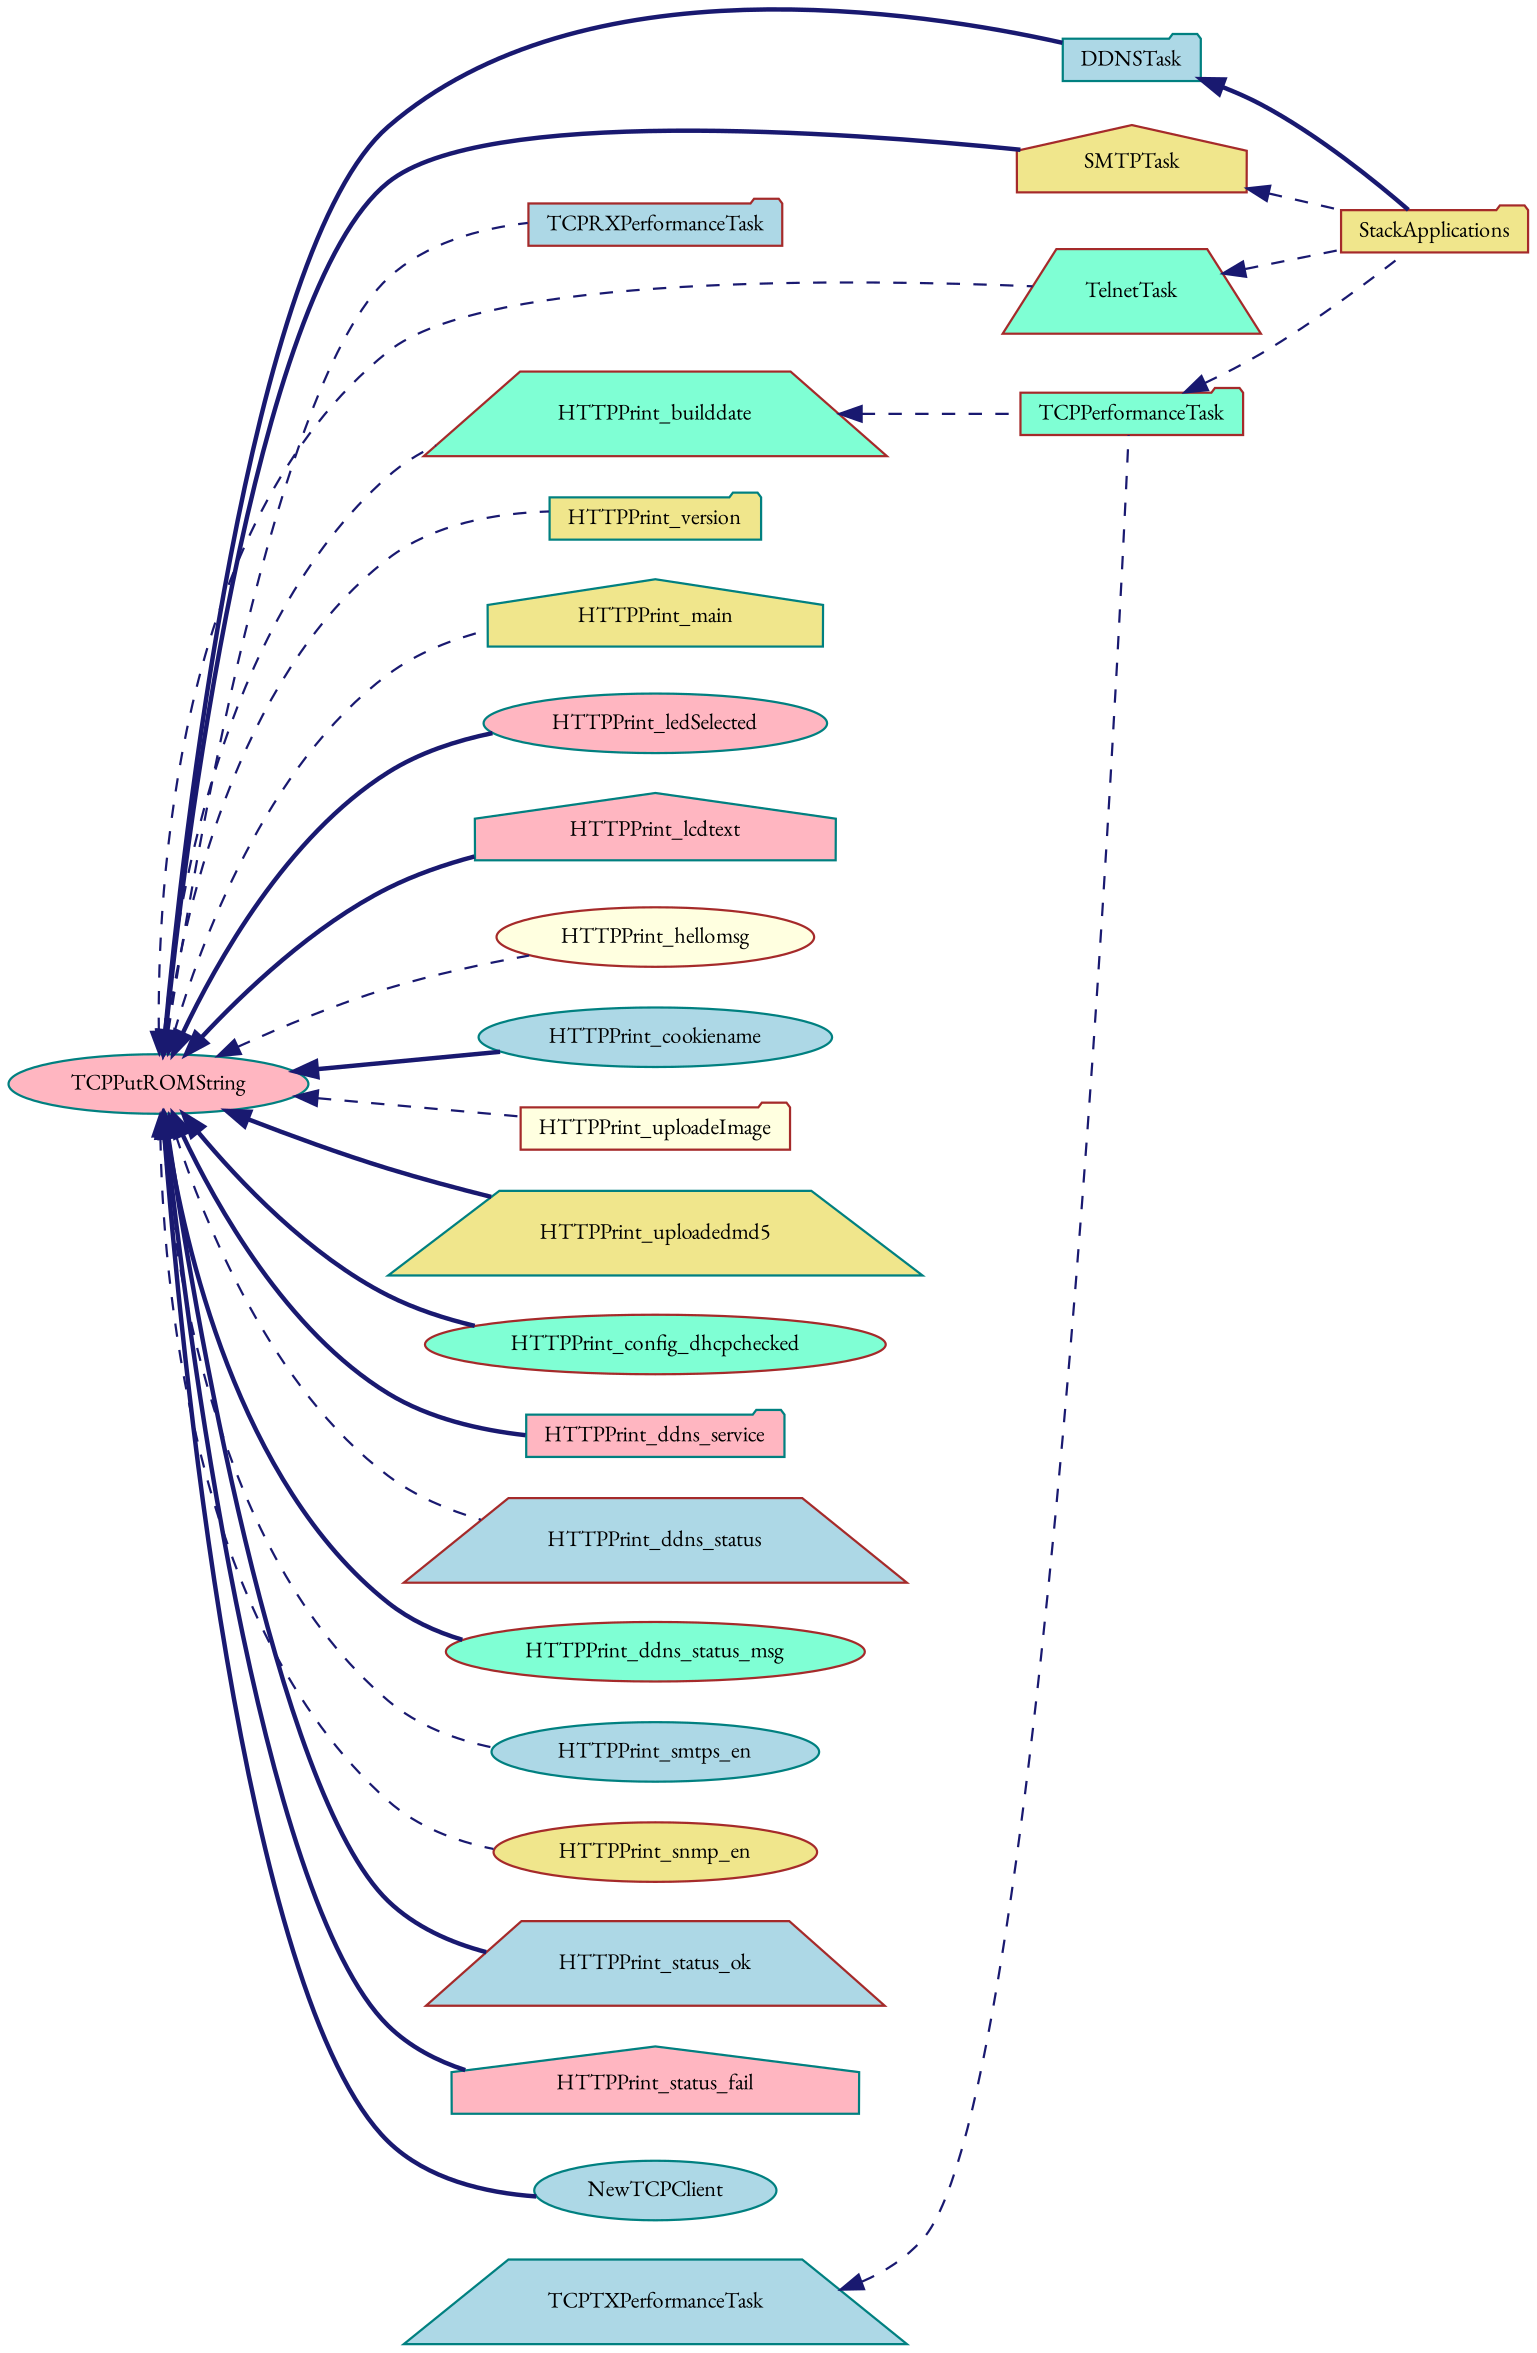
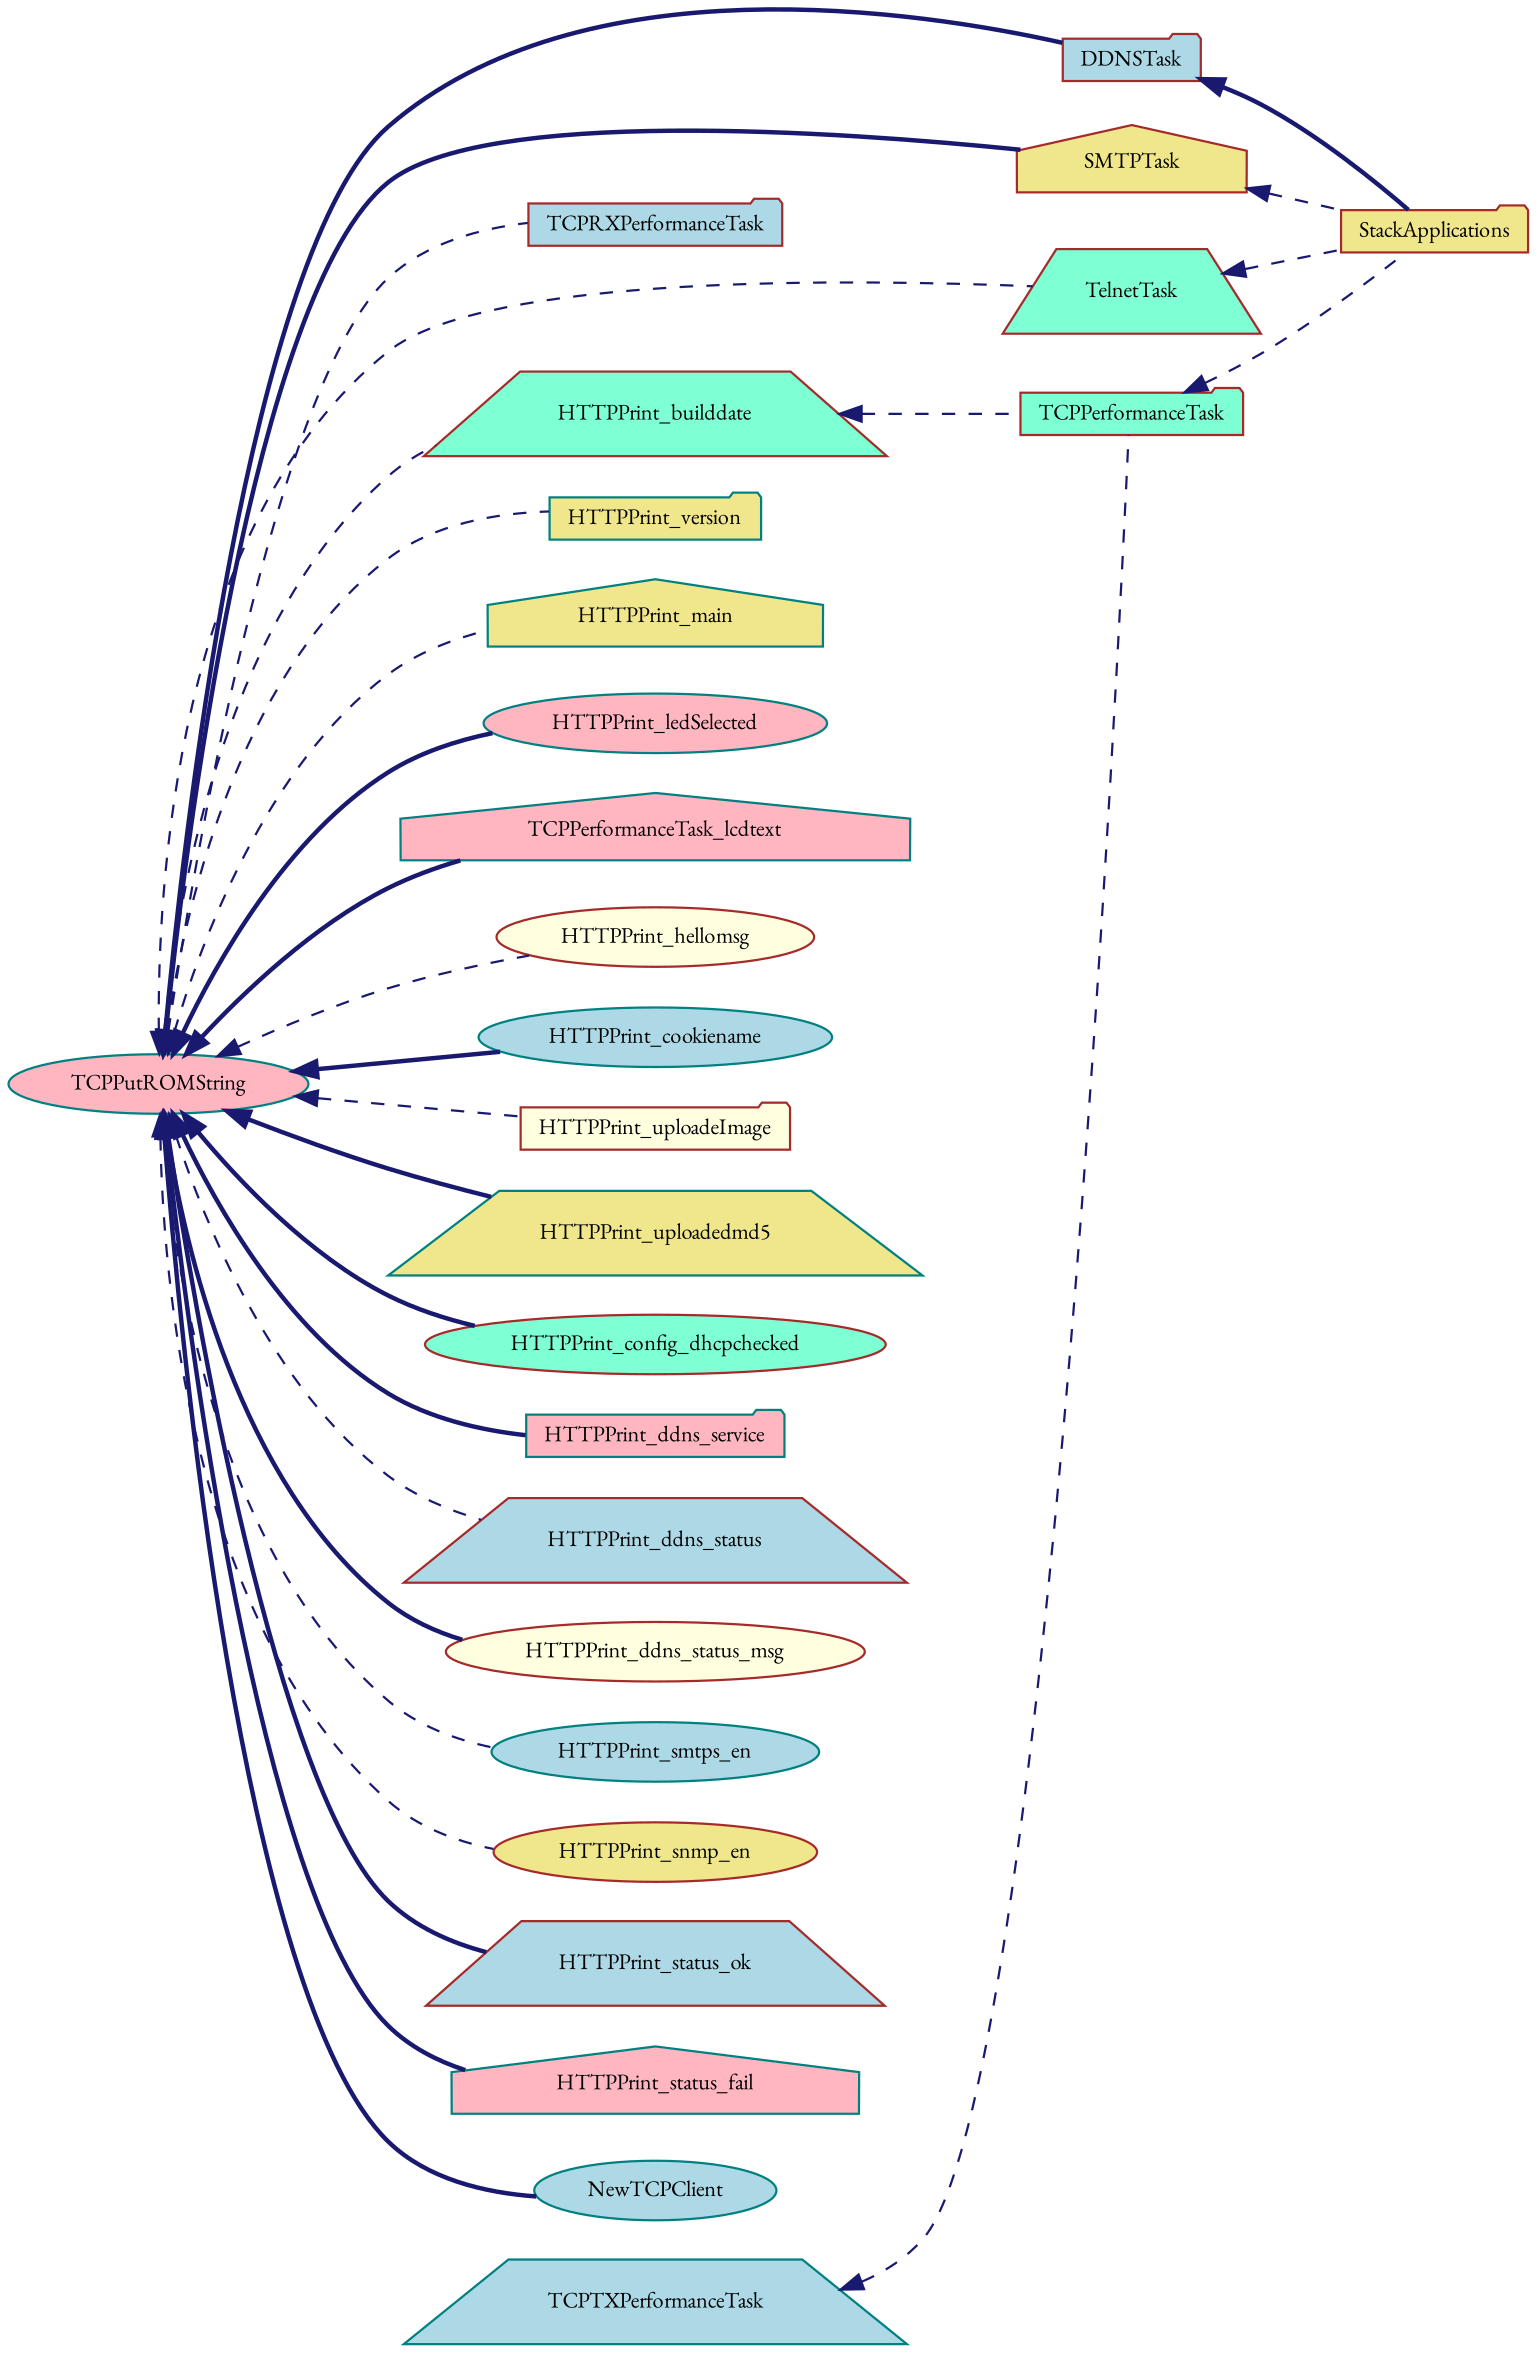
node "DDNSTask": color teal -> brown
node "HTTPPrint_lcdtext": label "HTTPPrint_lcdtext" -> "TCPPerformanceTask_lcdtext"
node "HTTPPrint_ddns_status_msg": fillcolor aquamarine -> lightyellow
